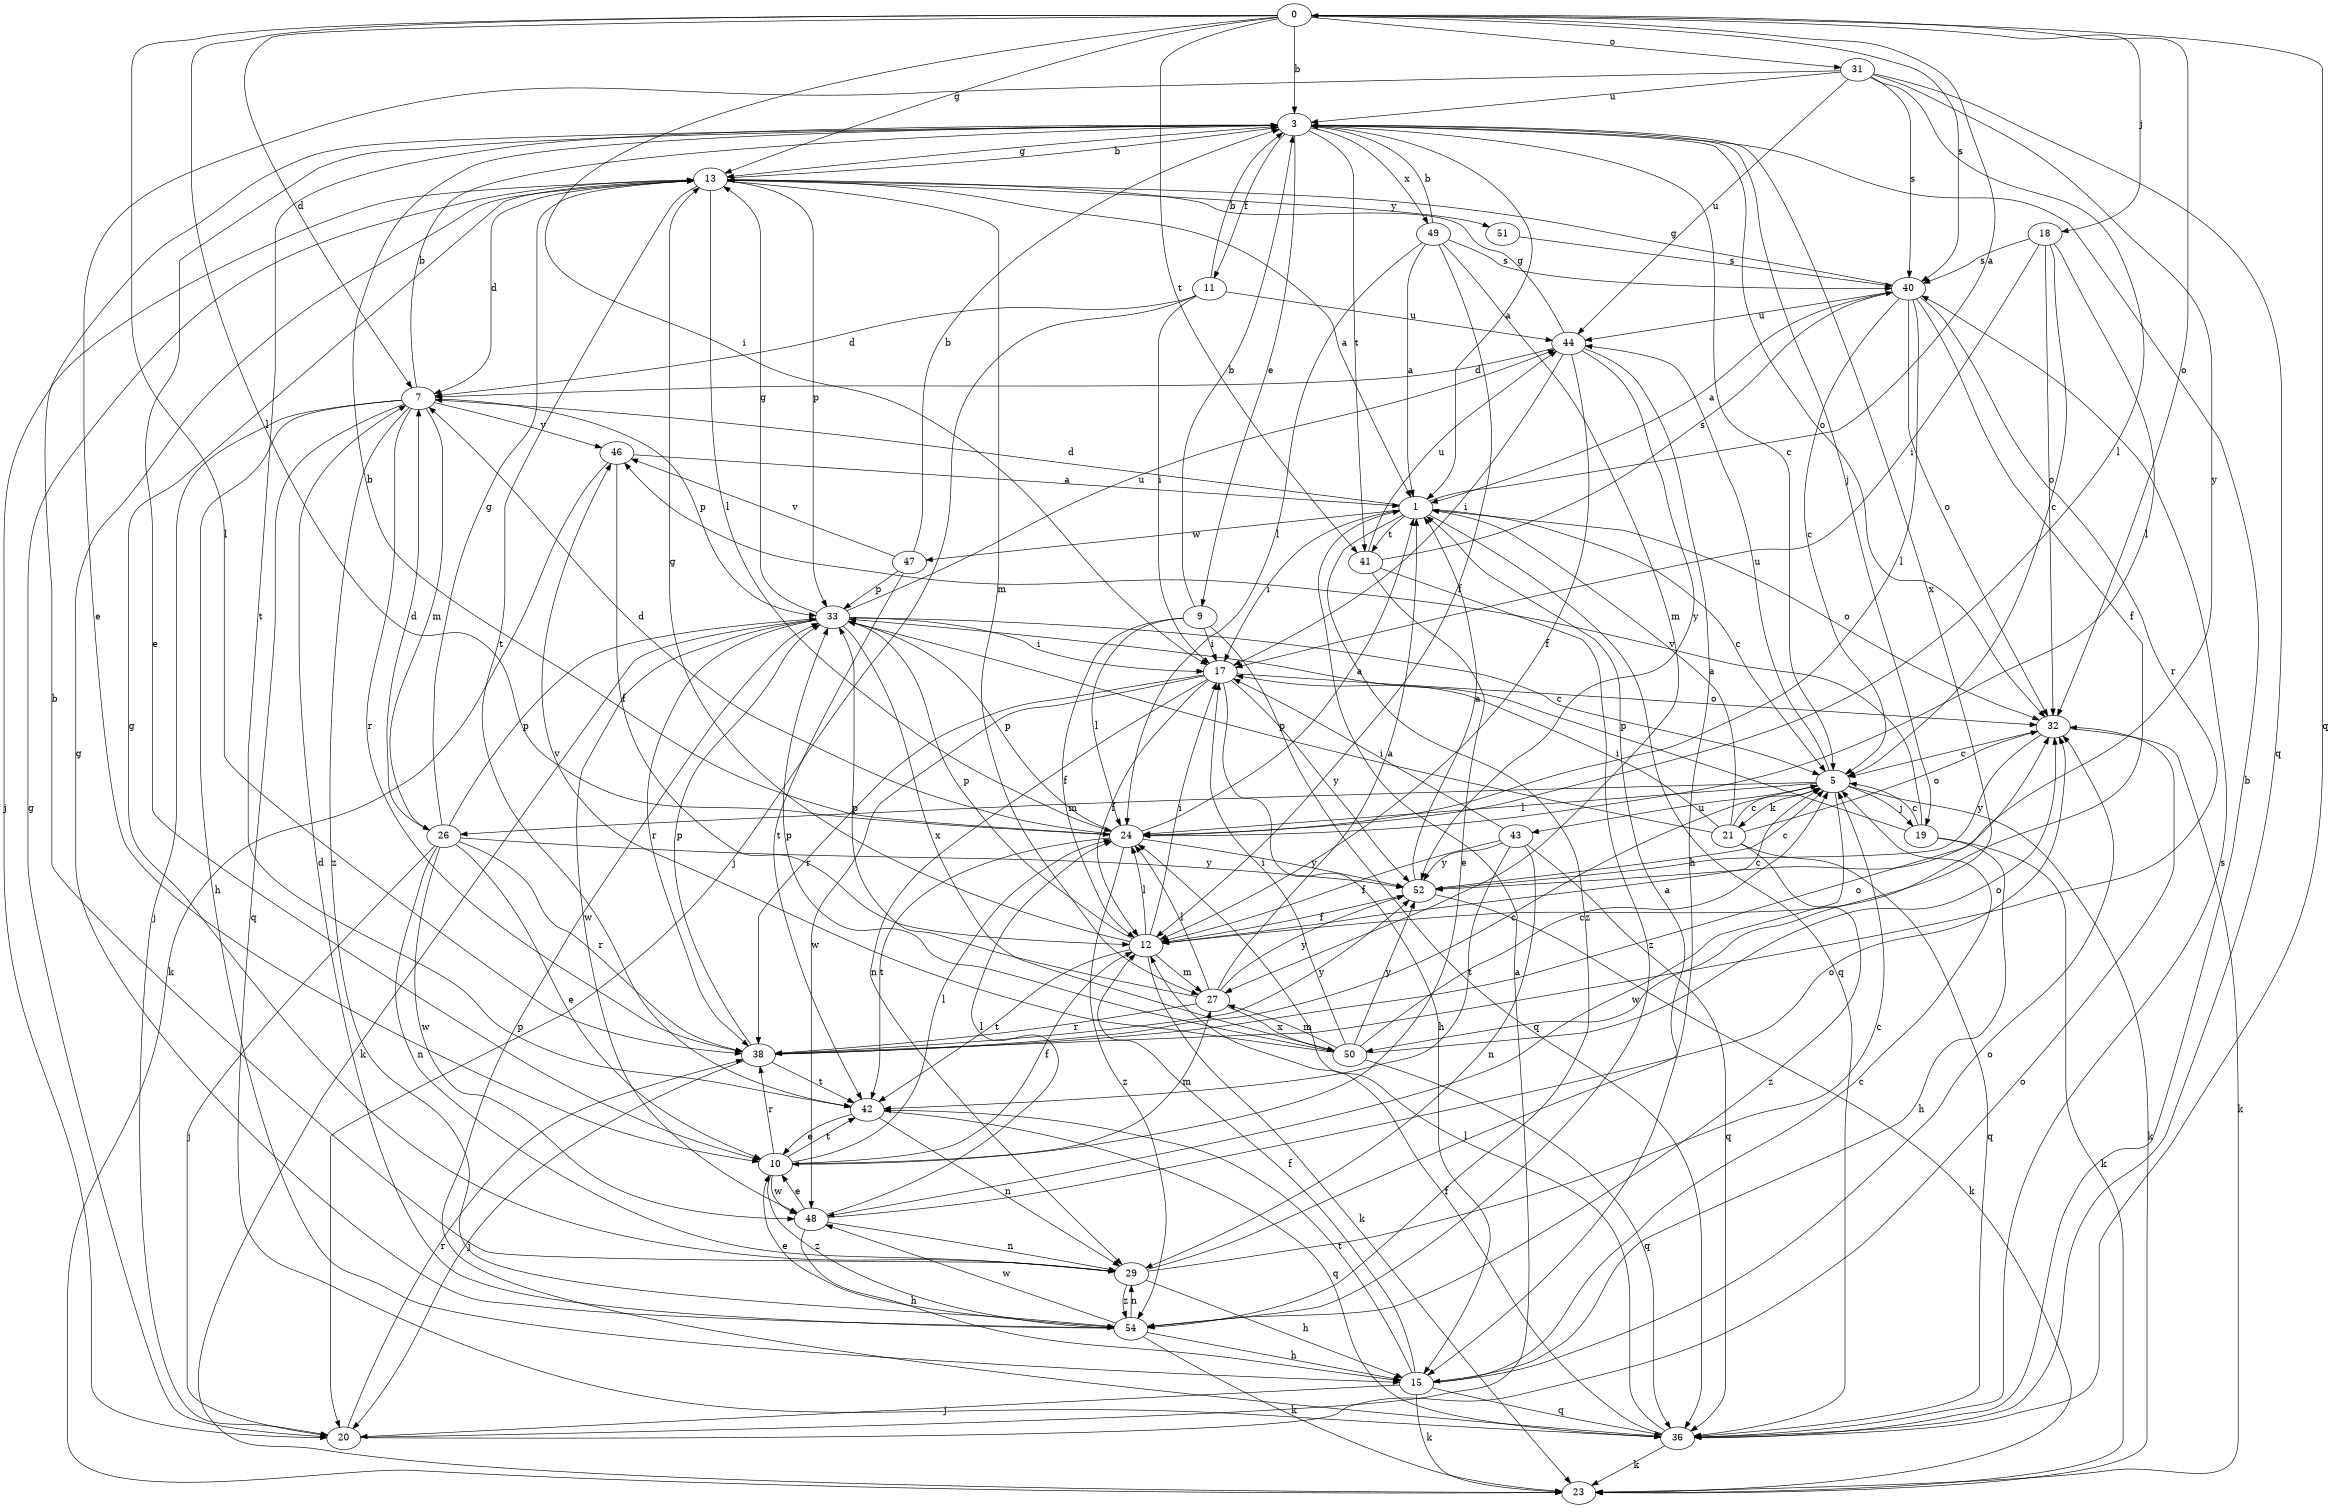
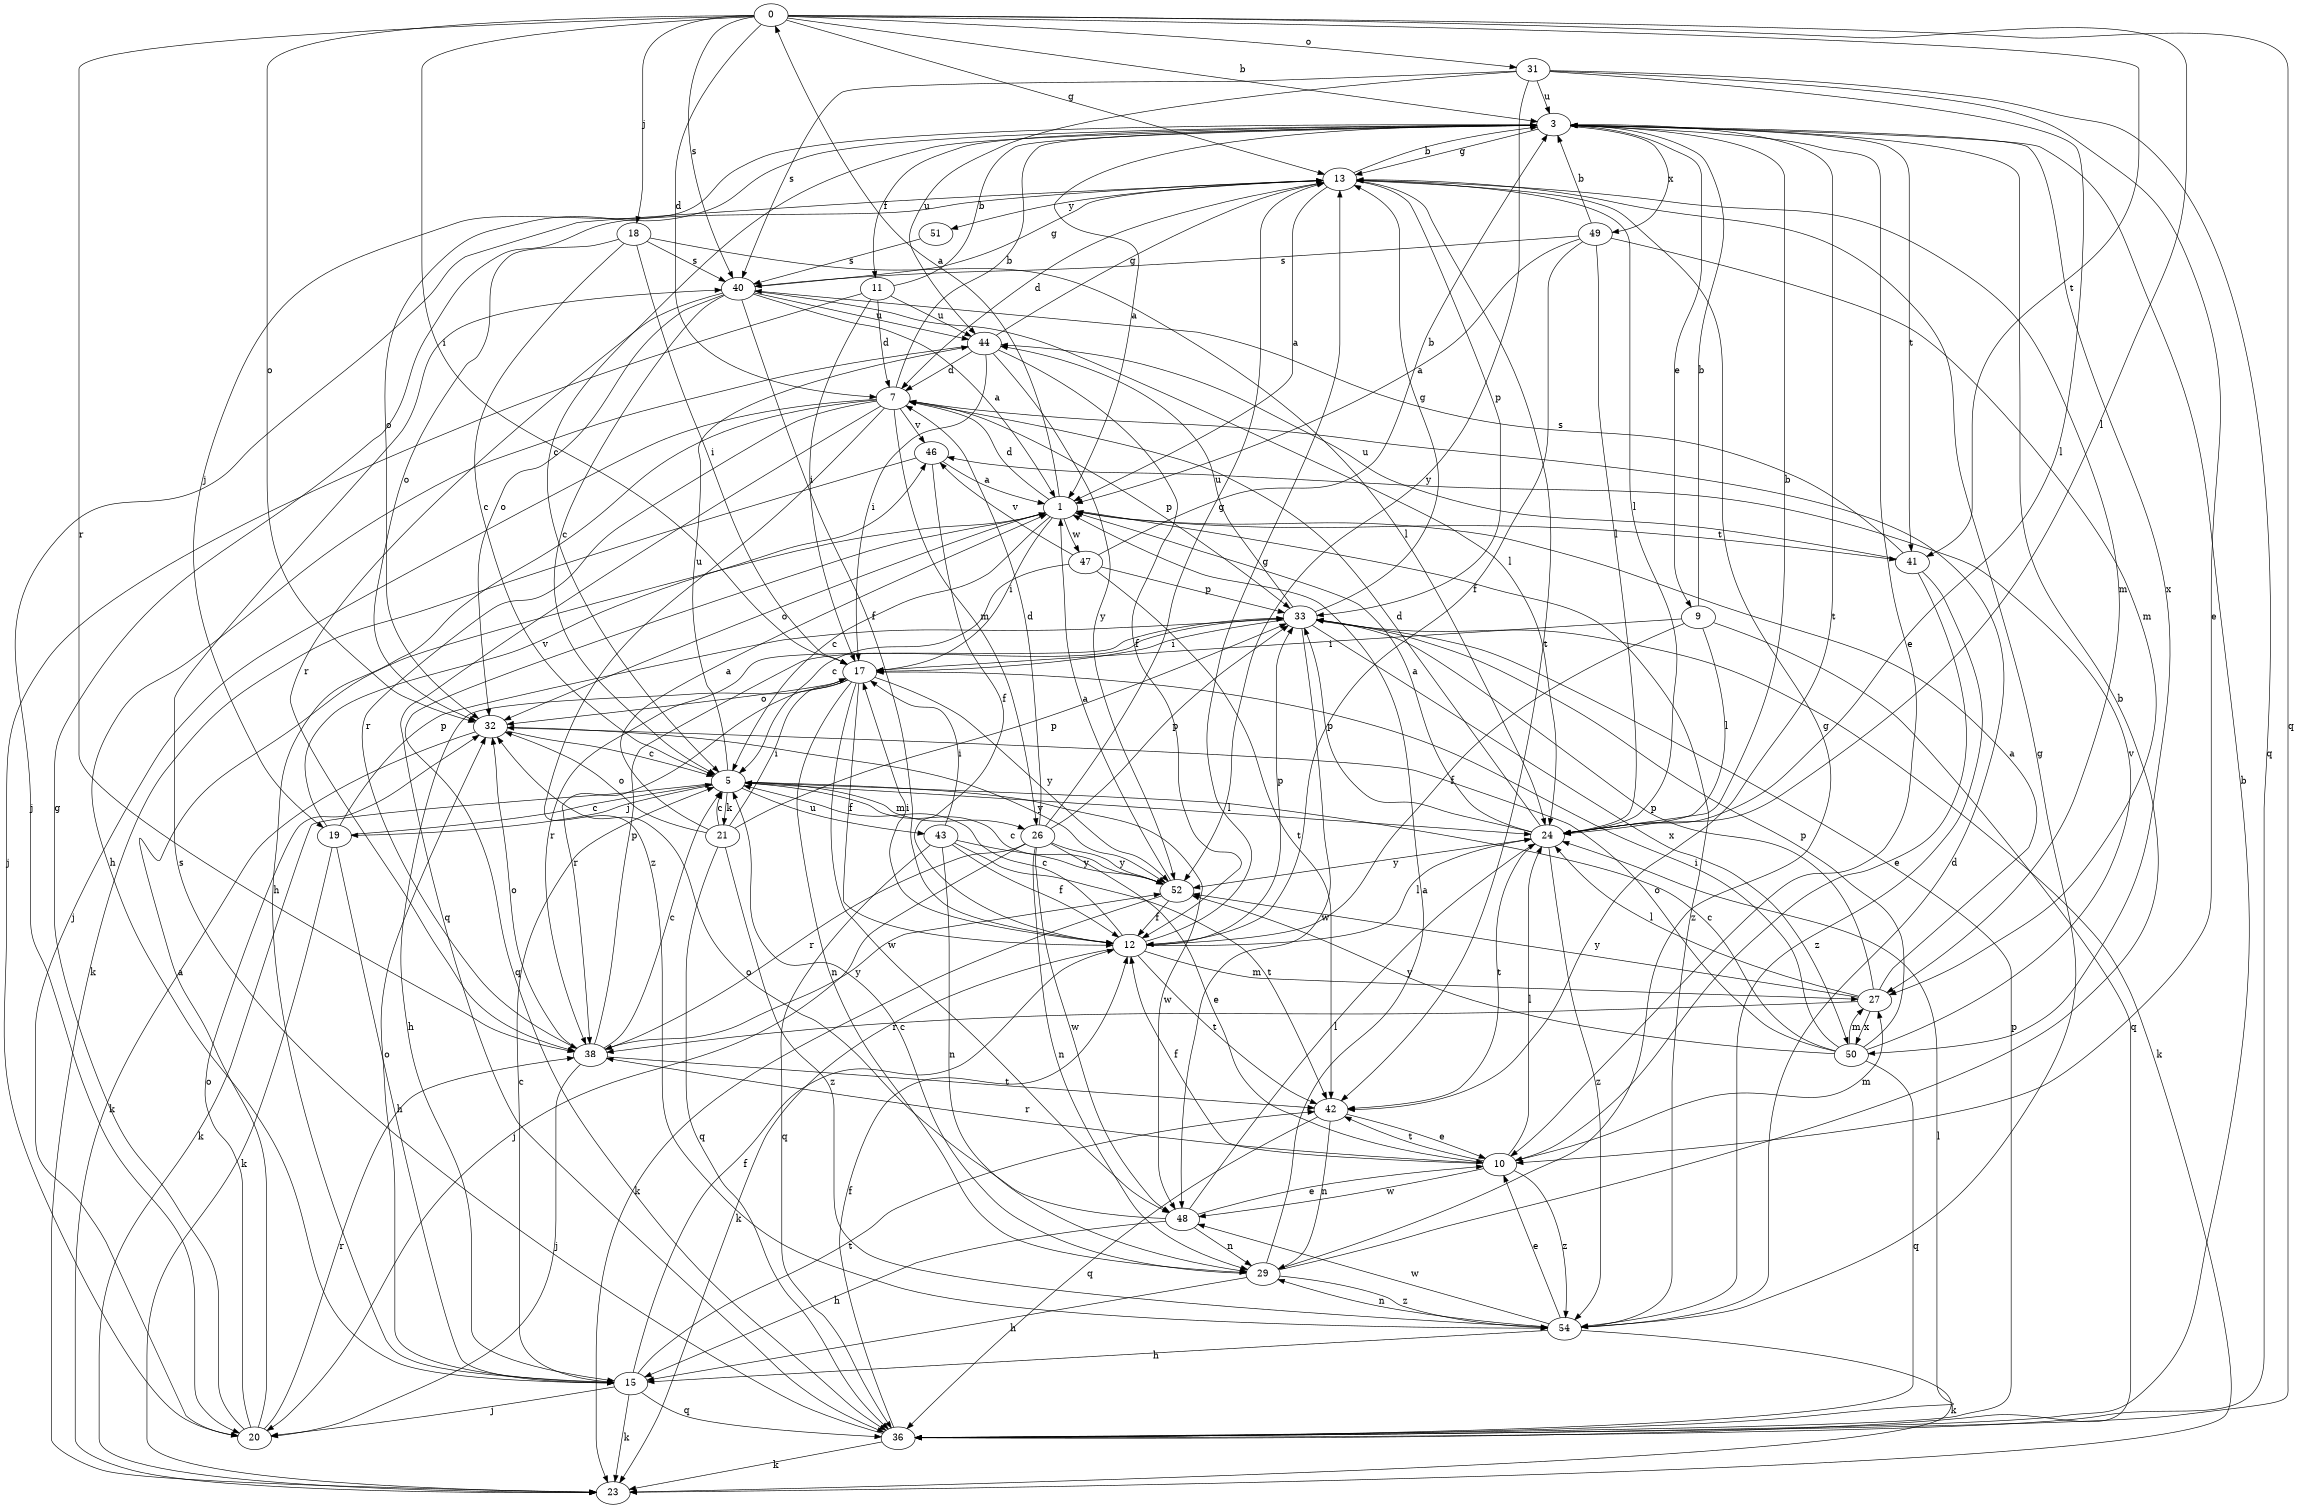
edge "0" -> "38": label "l" -> "r"
edge "33" -> "5": now "47" -> "5"
